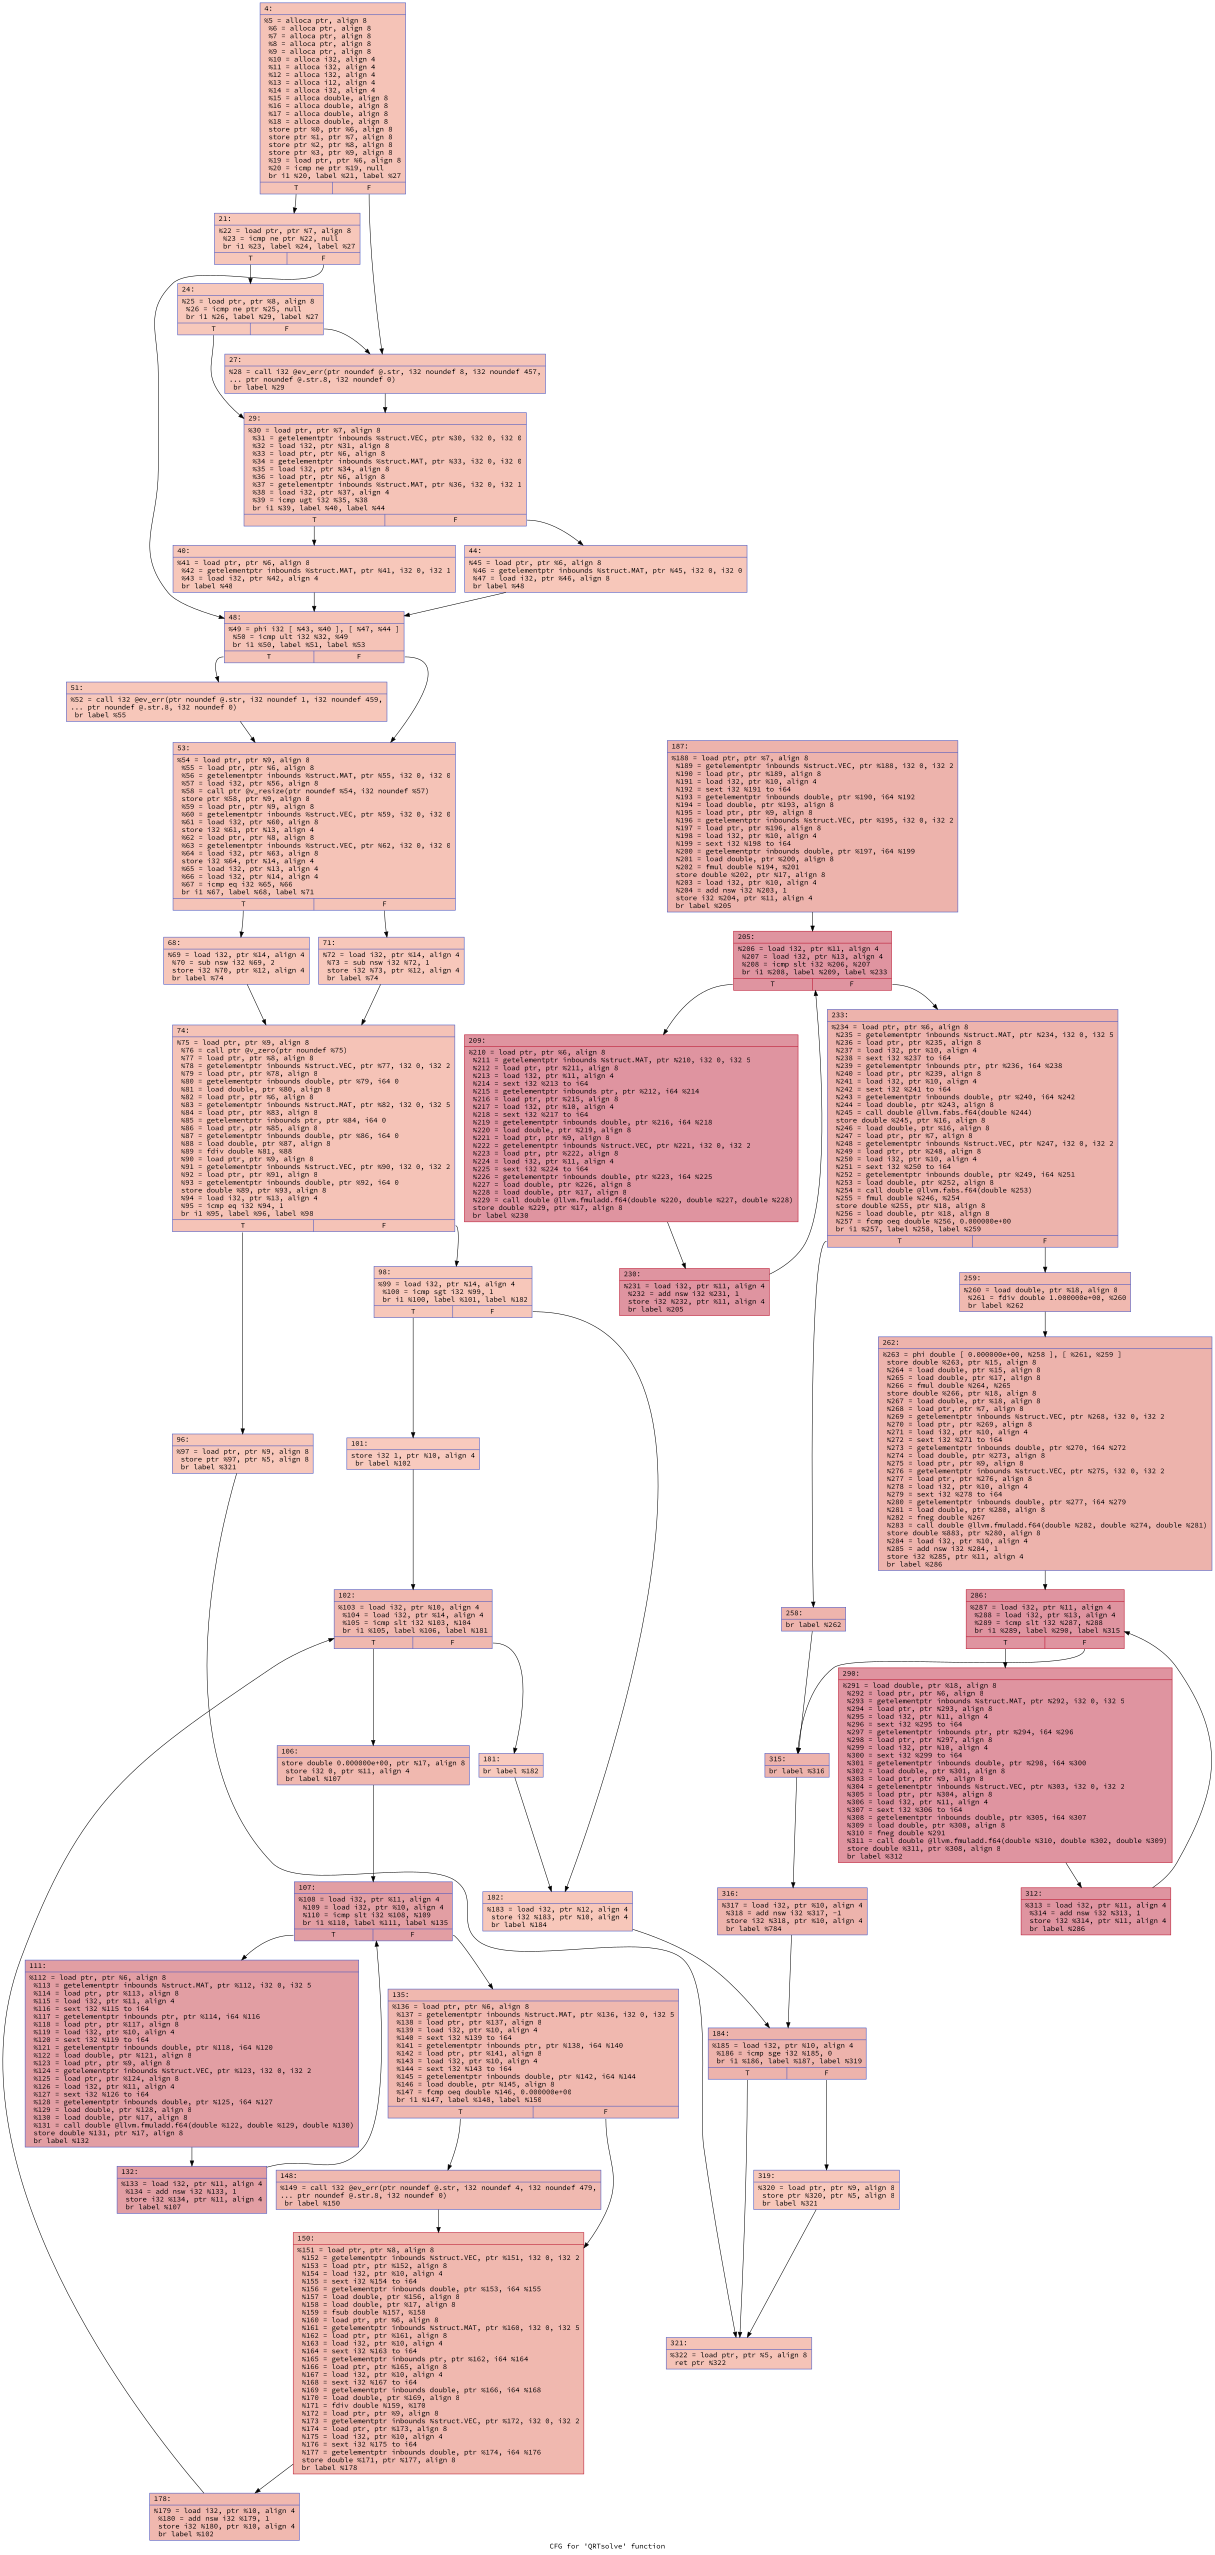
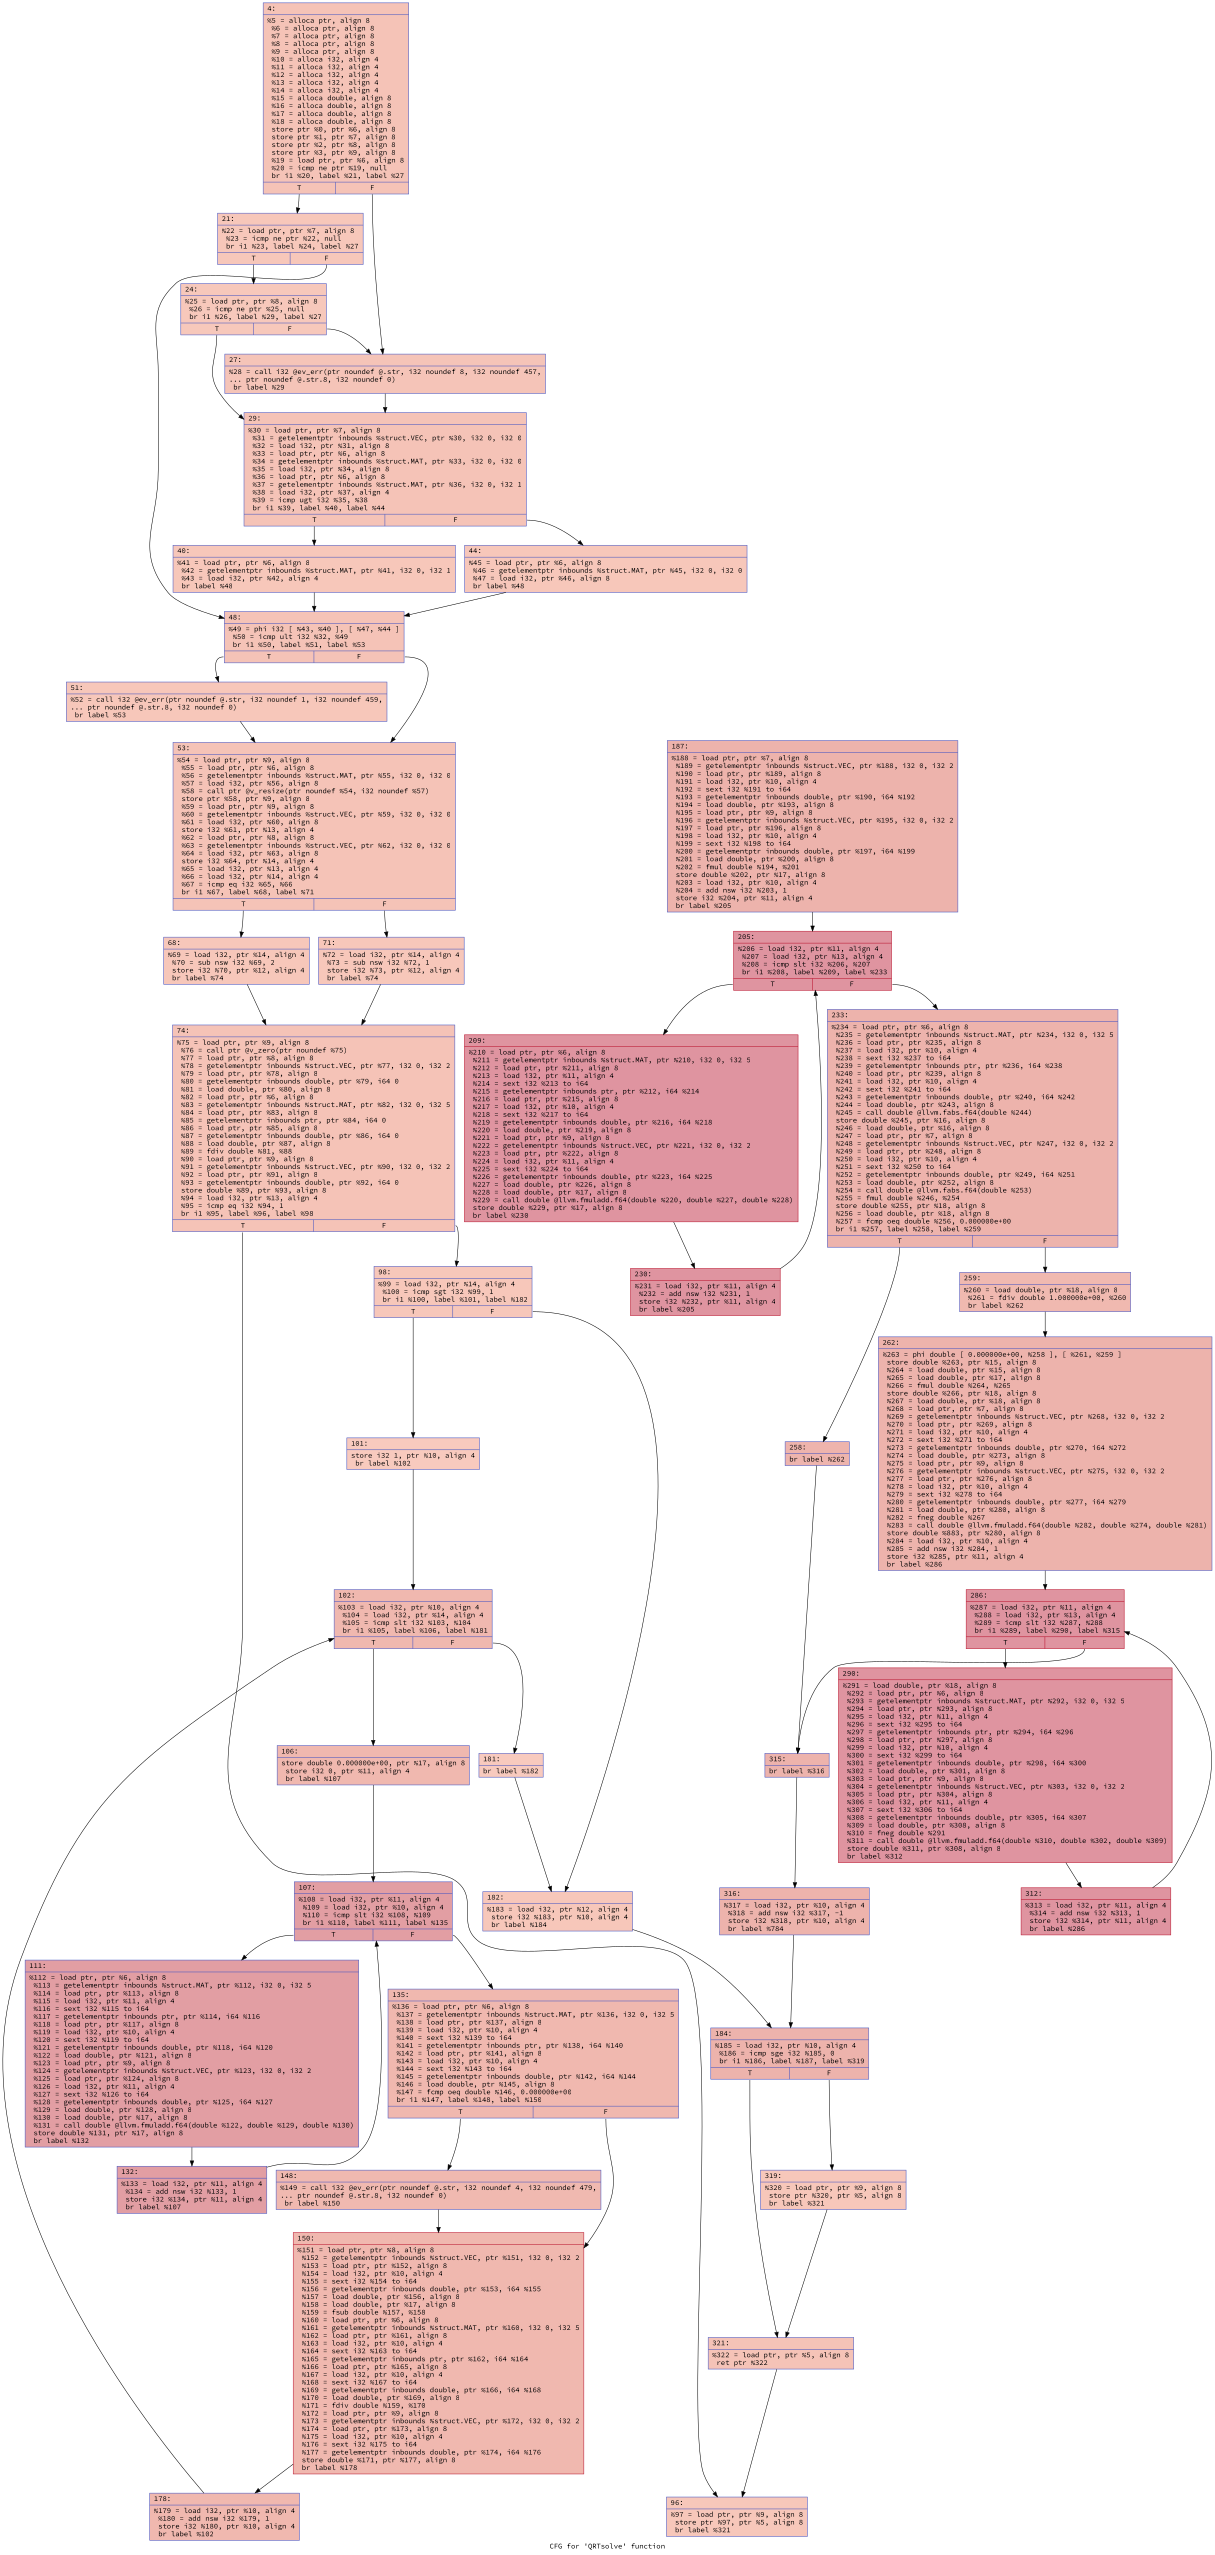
node "4:": text "%13 = alloca i12, align 4" -> "%13 = alloca i32, align 4"
node "51:": text "br label %55" -> "br label %53"
edge "96:" -> "321:": reversed
